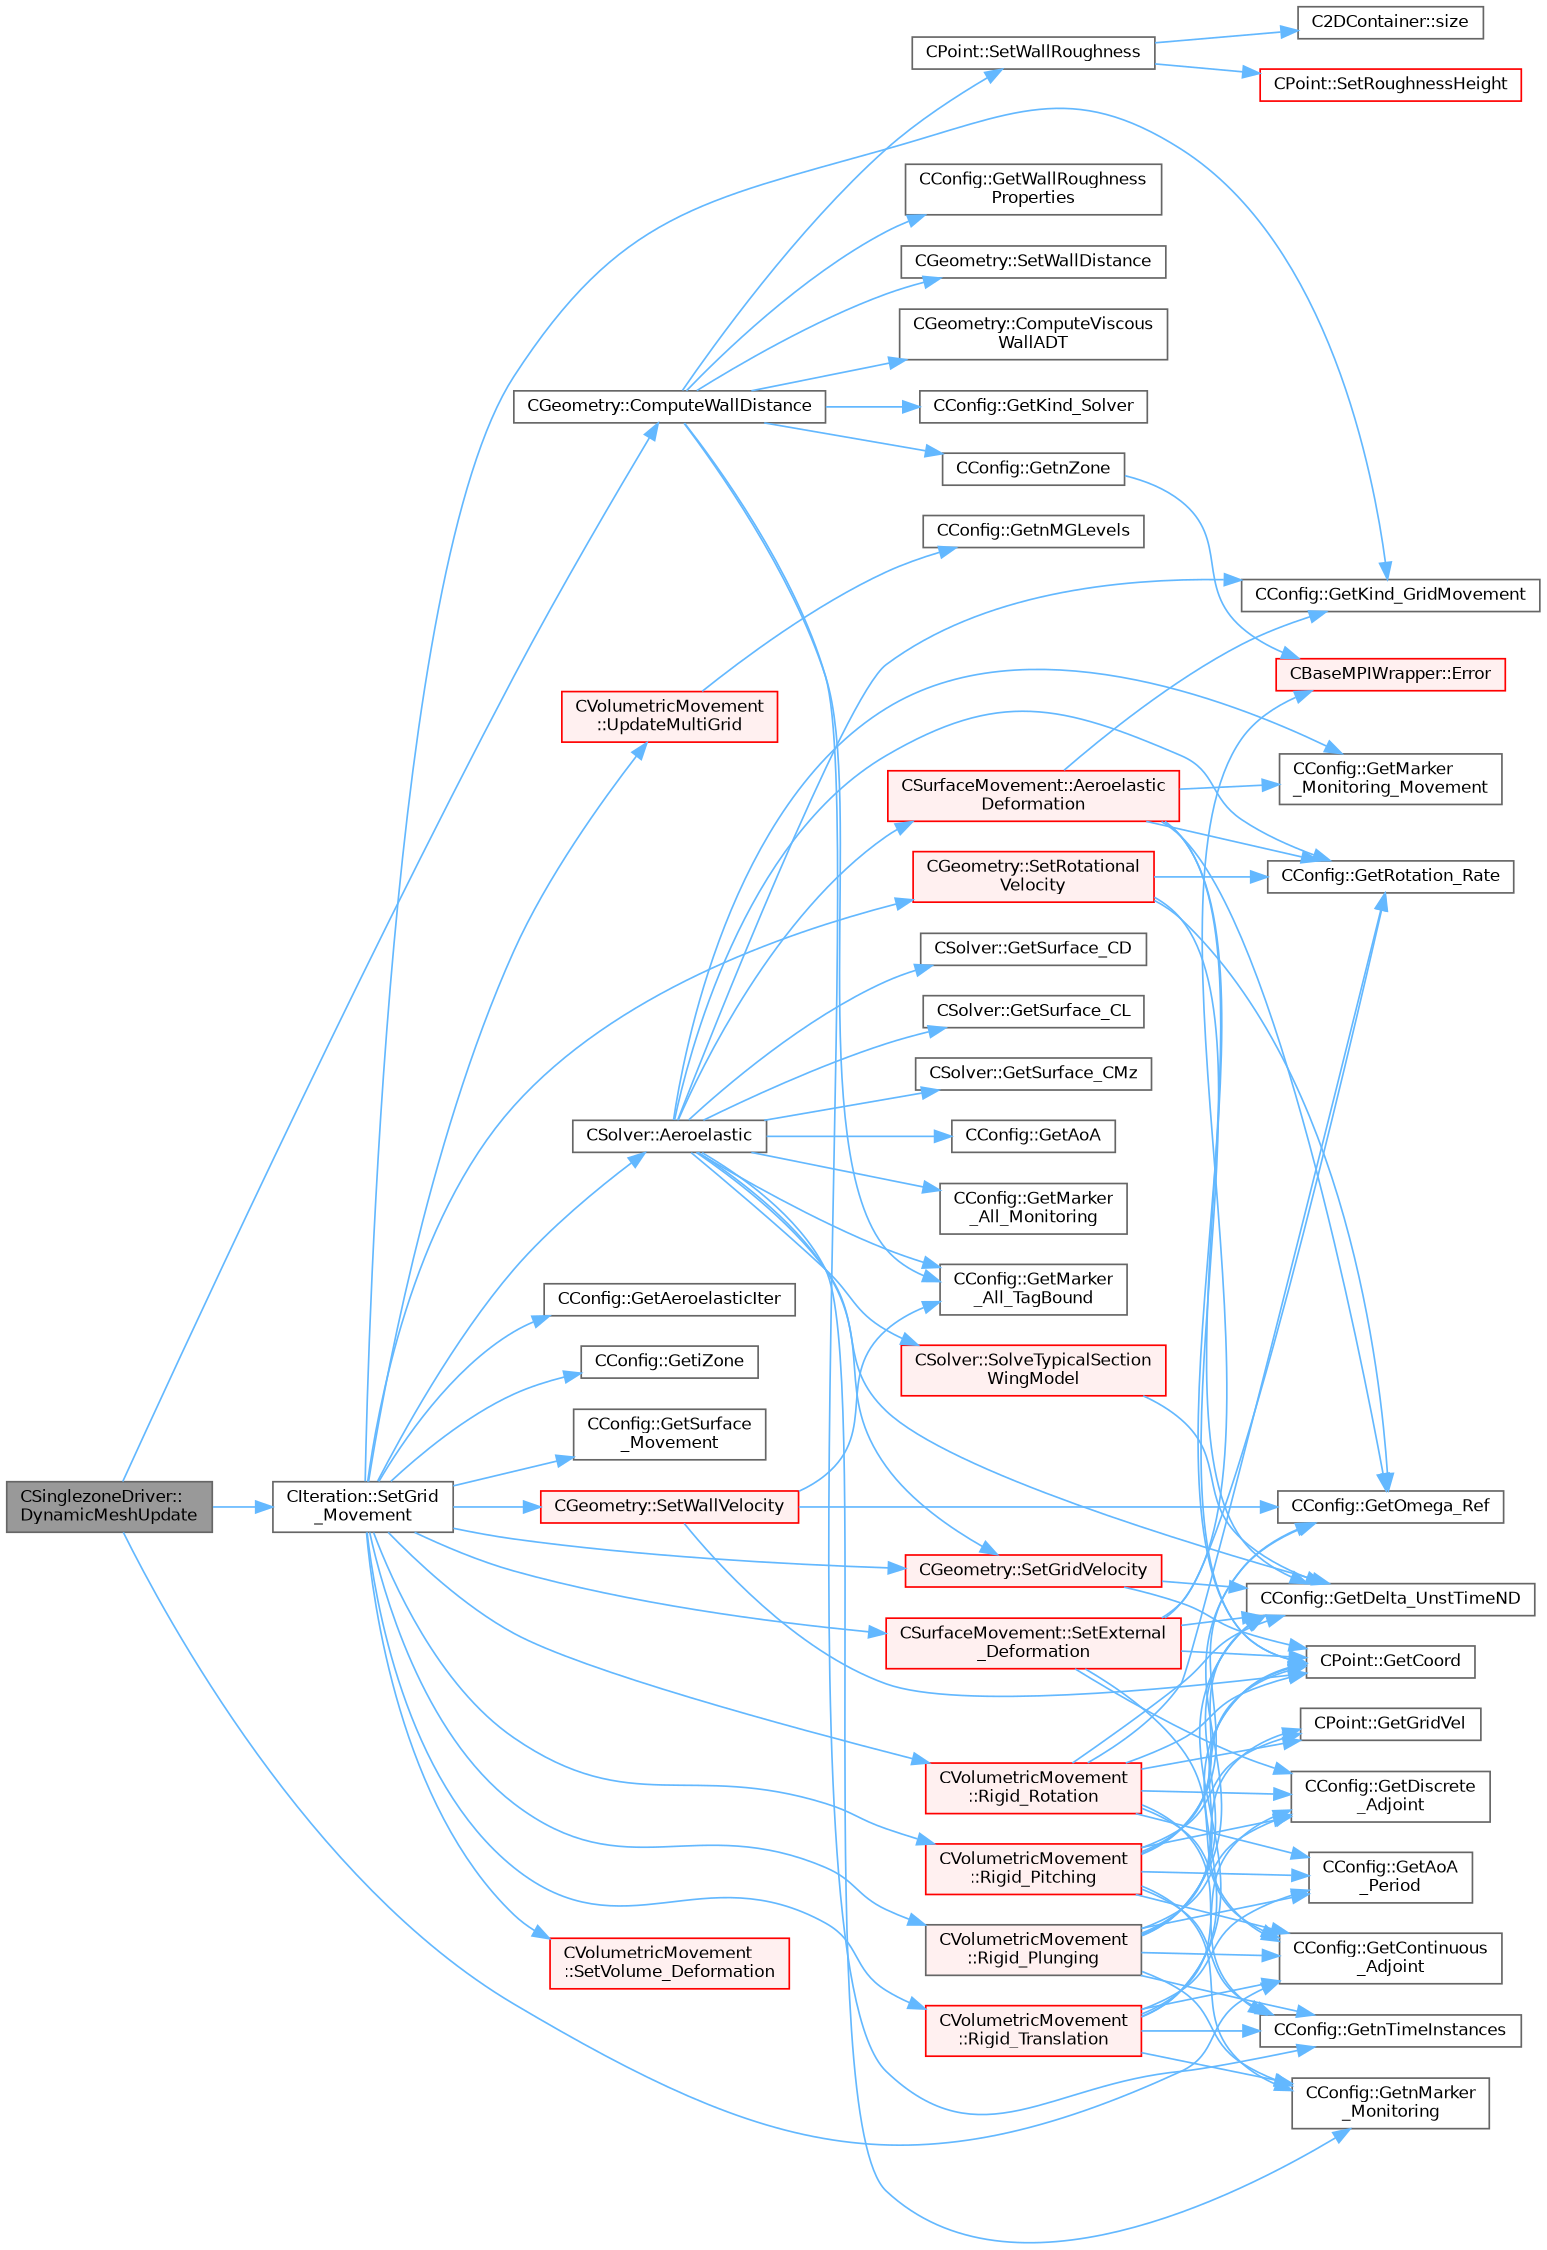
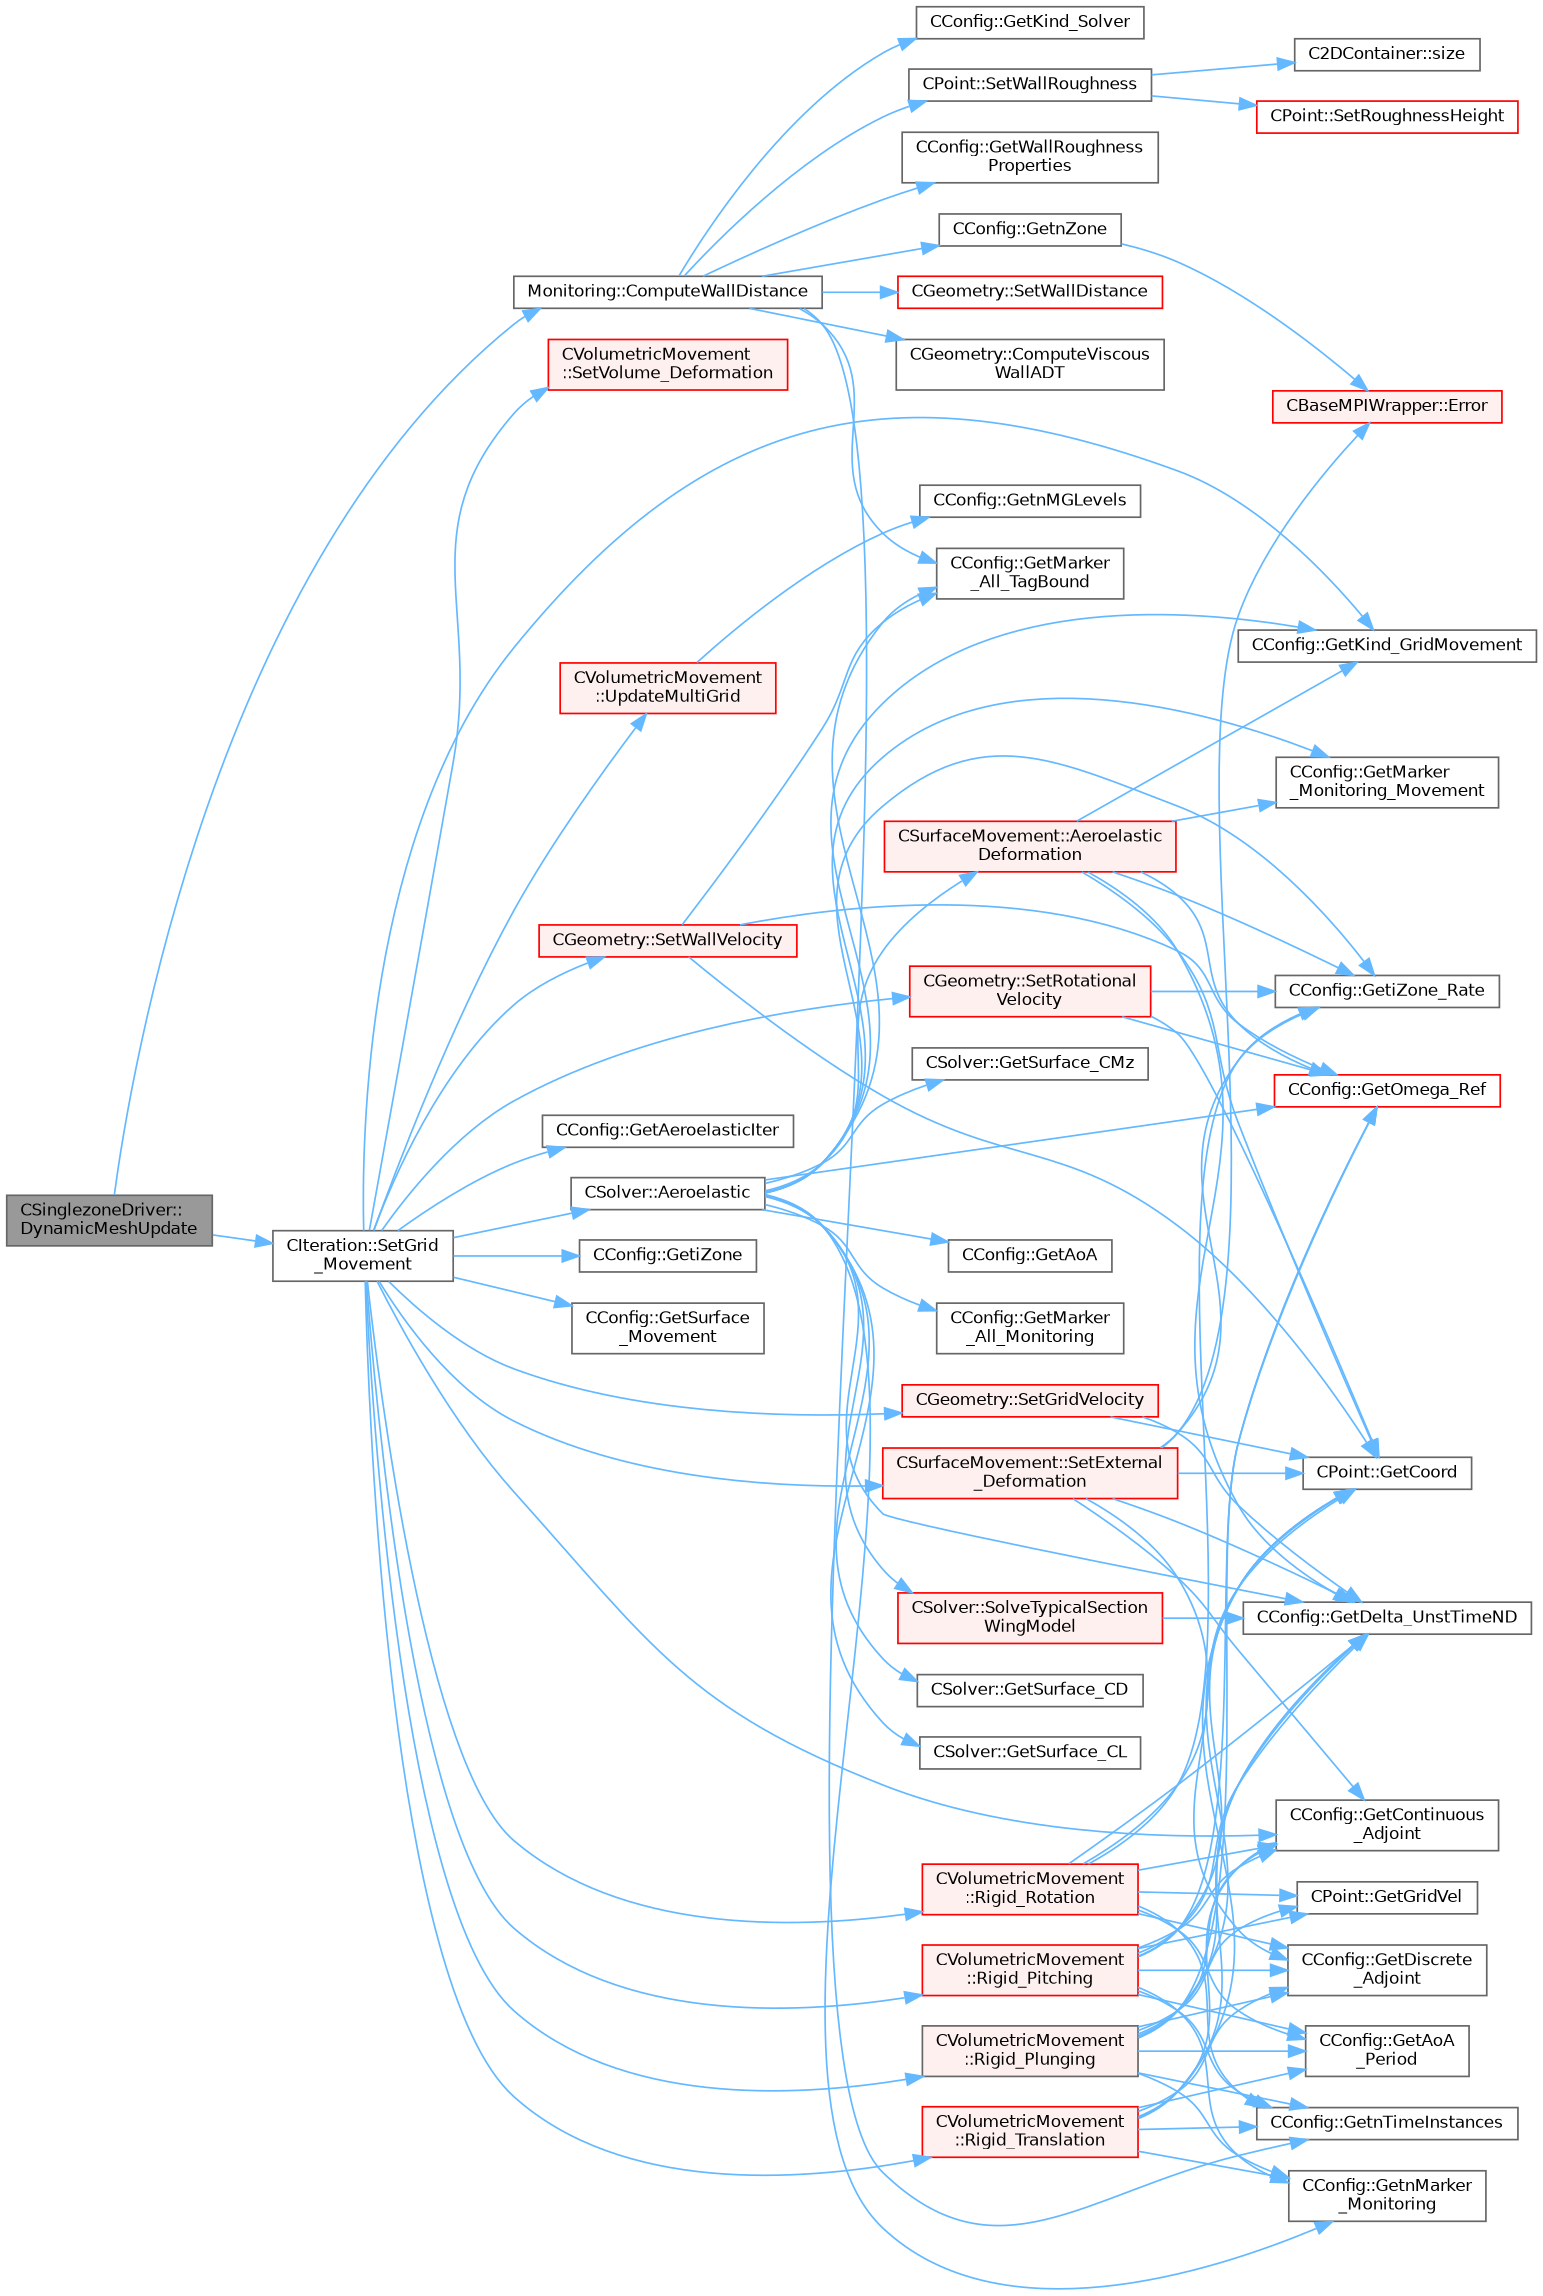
node "CGeometry::SetWallDistance": color grey40 -> red
node "CGeometry::ComputeWallDistance": label "CGeometry::ComputeWallDistance" -> "Monitoring::ComputeWallDistance"
node "CConfig::GetRotation_Rate": label "CConfig::GetRotation_Rate" -> "CConfig::GetiZone_Rate"
edge "CSolver::Aeroelastic" -> "CGeometry::SetGridVelocity": now "CSolver::Aeroelastic" -> "CConfig::GetOmega_Ref"
node "CConfig::GetOmega_Ref": color grey40 -> red
edge "CSinglezoneDriver:: DynamicMeshUpdate" -> "CConfig::GetContinuous _Adjoint": now "CIteration::SetGrid _Movement" -> "CConfig::GetContinuous _Adjoint"
